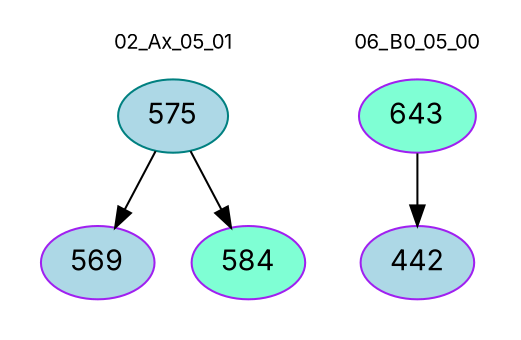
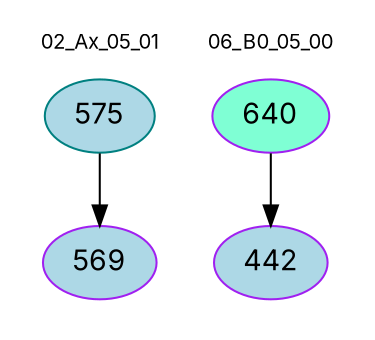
node "643": label "643" -> "640"
node "584": removed
